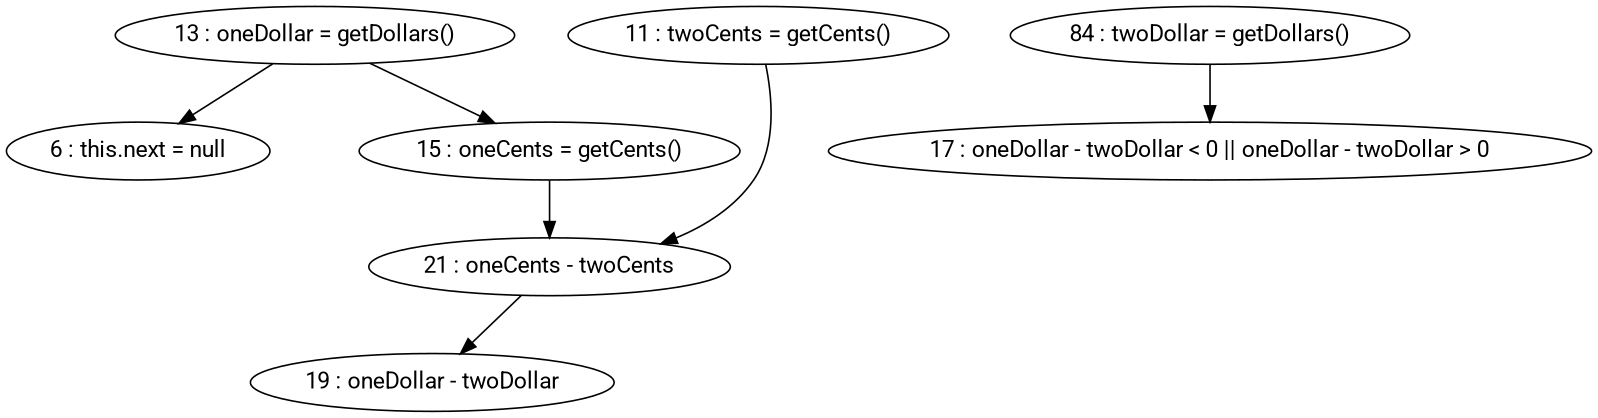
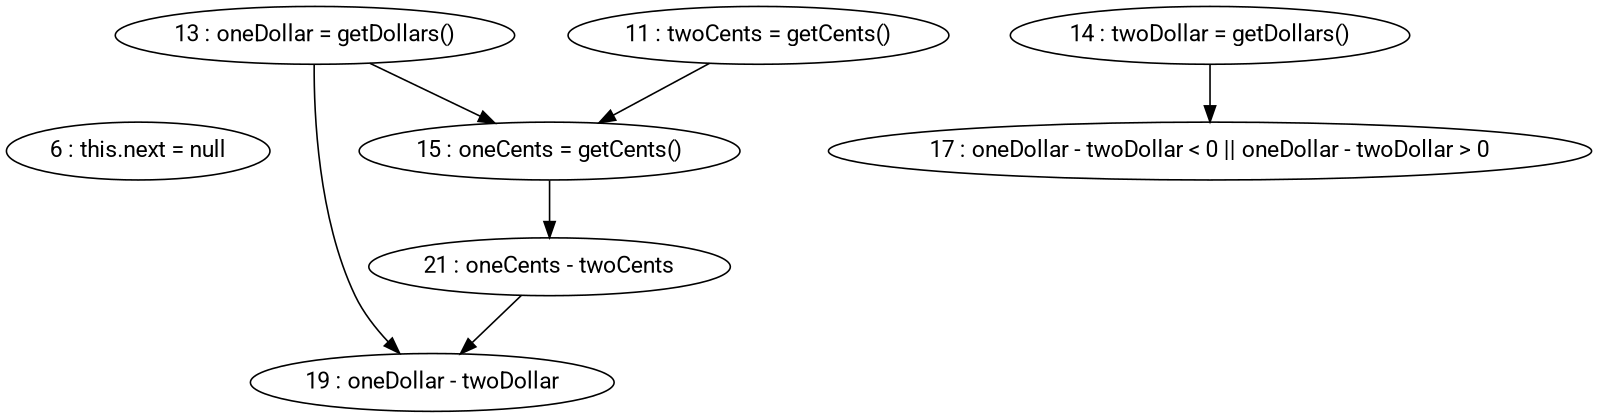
node "84 : twoDollar = getDollars()": label "84 : twoDollar = getDollars()" -> "14 : twoDollar = getDollars()"
edge "13 : oneDollar = getDollars()" -> "6 : this.next = null": now "13 : oneDollar = getDollars()" -> "19 : oneDollar - twoDollar"
edge "11 : twoCents = getCents()" -> "21 : oneCents - twoCents": now "11 : twoCents = getCents()" -> "15 : oneCents = getCents()"
